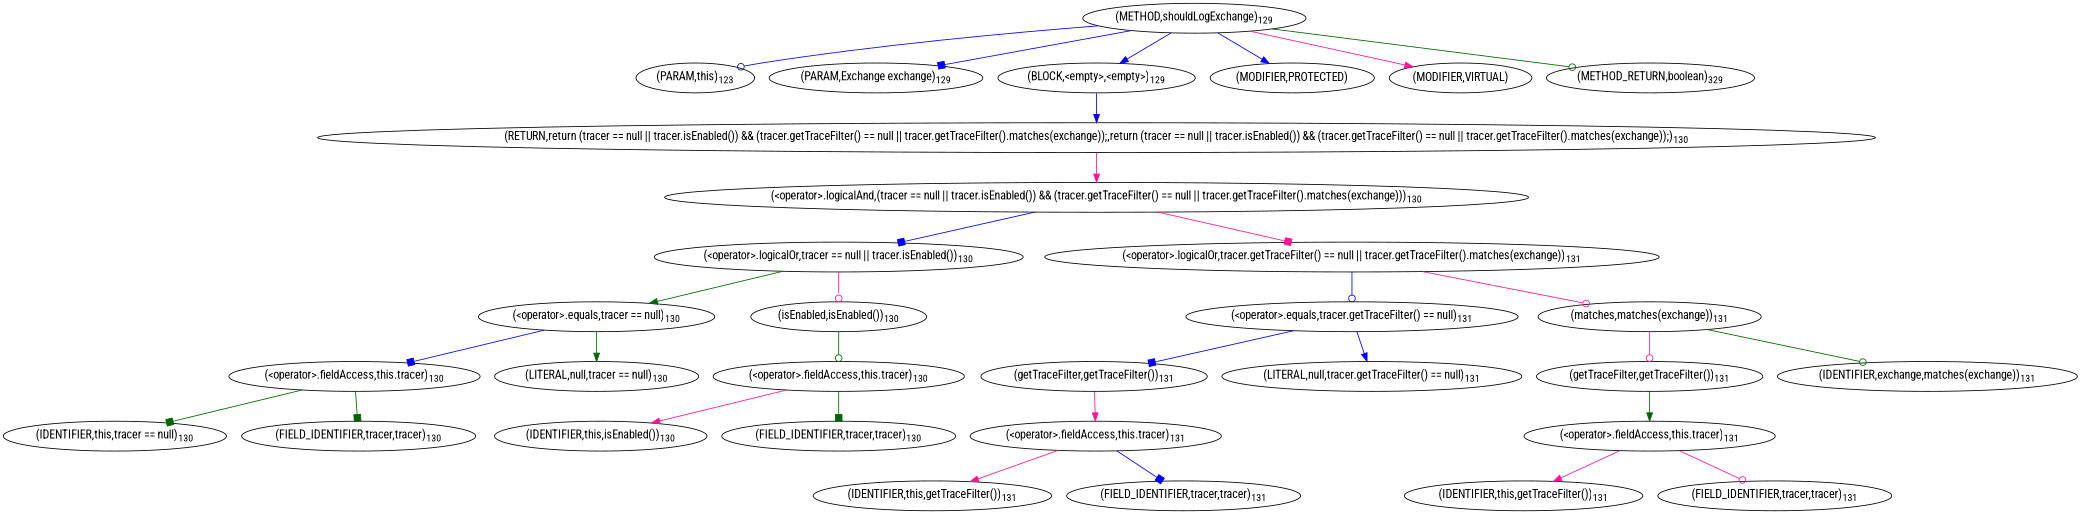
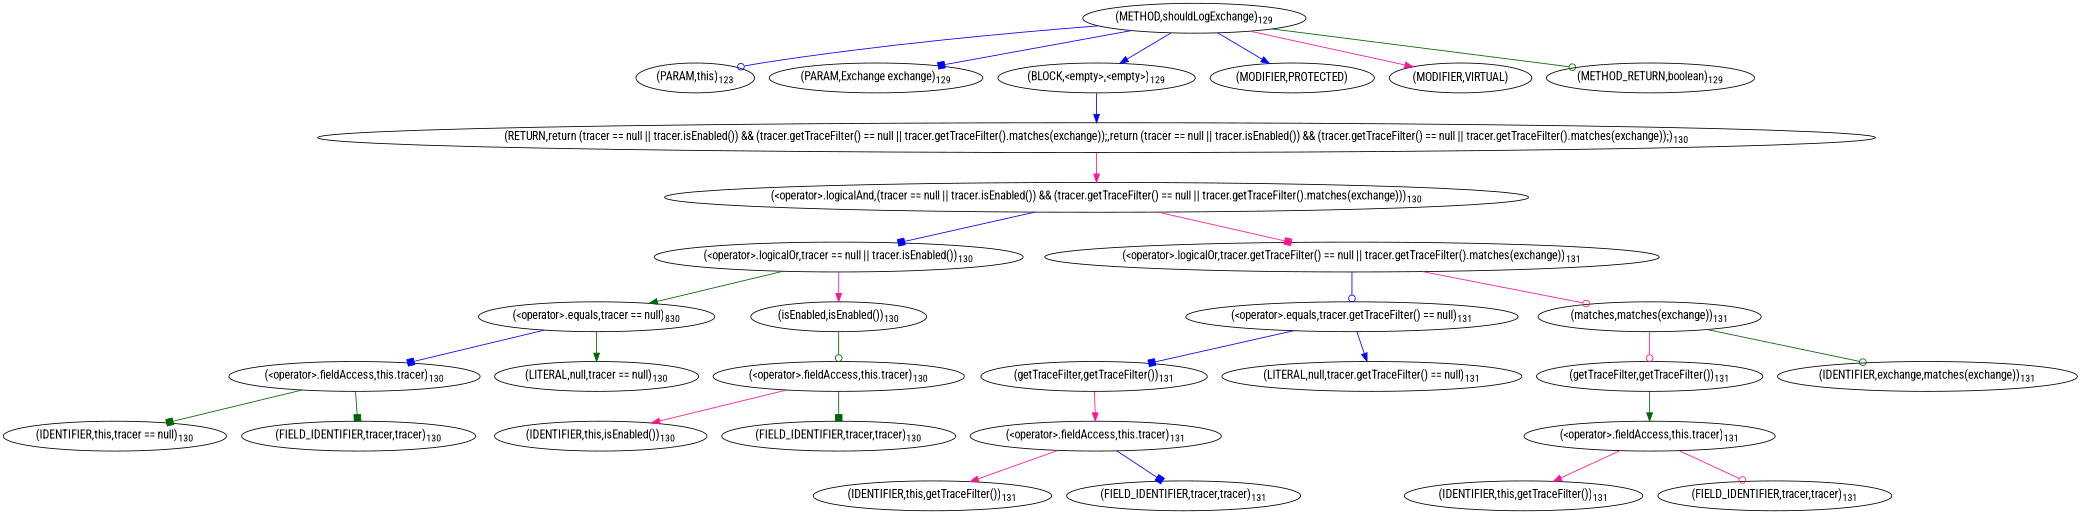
node "(METHOD_RETURN,boolean)": text "329" -> "129"
edge "(<operator>.logicalOr,tracer == null || tracer.isEnabled())" -> "(isEnabled,isEnabled())": arrowhead odot -> normal
node "(<operator>.equals,tracer == null)": text "130" -> "830"
